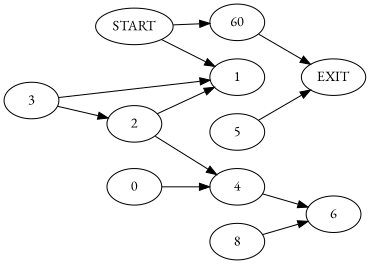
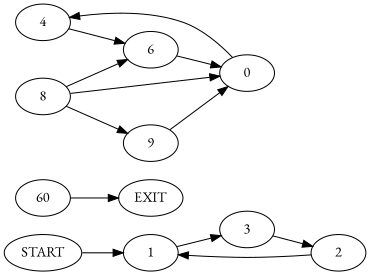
edge "START" -> "60": removed
edge "6" -> "0": added
edge "8" -> "0": added
edge "3" -> "1": reversed
node "5": removed
node "9": added
edge "2" -> "4": removed
